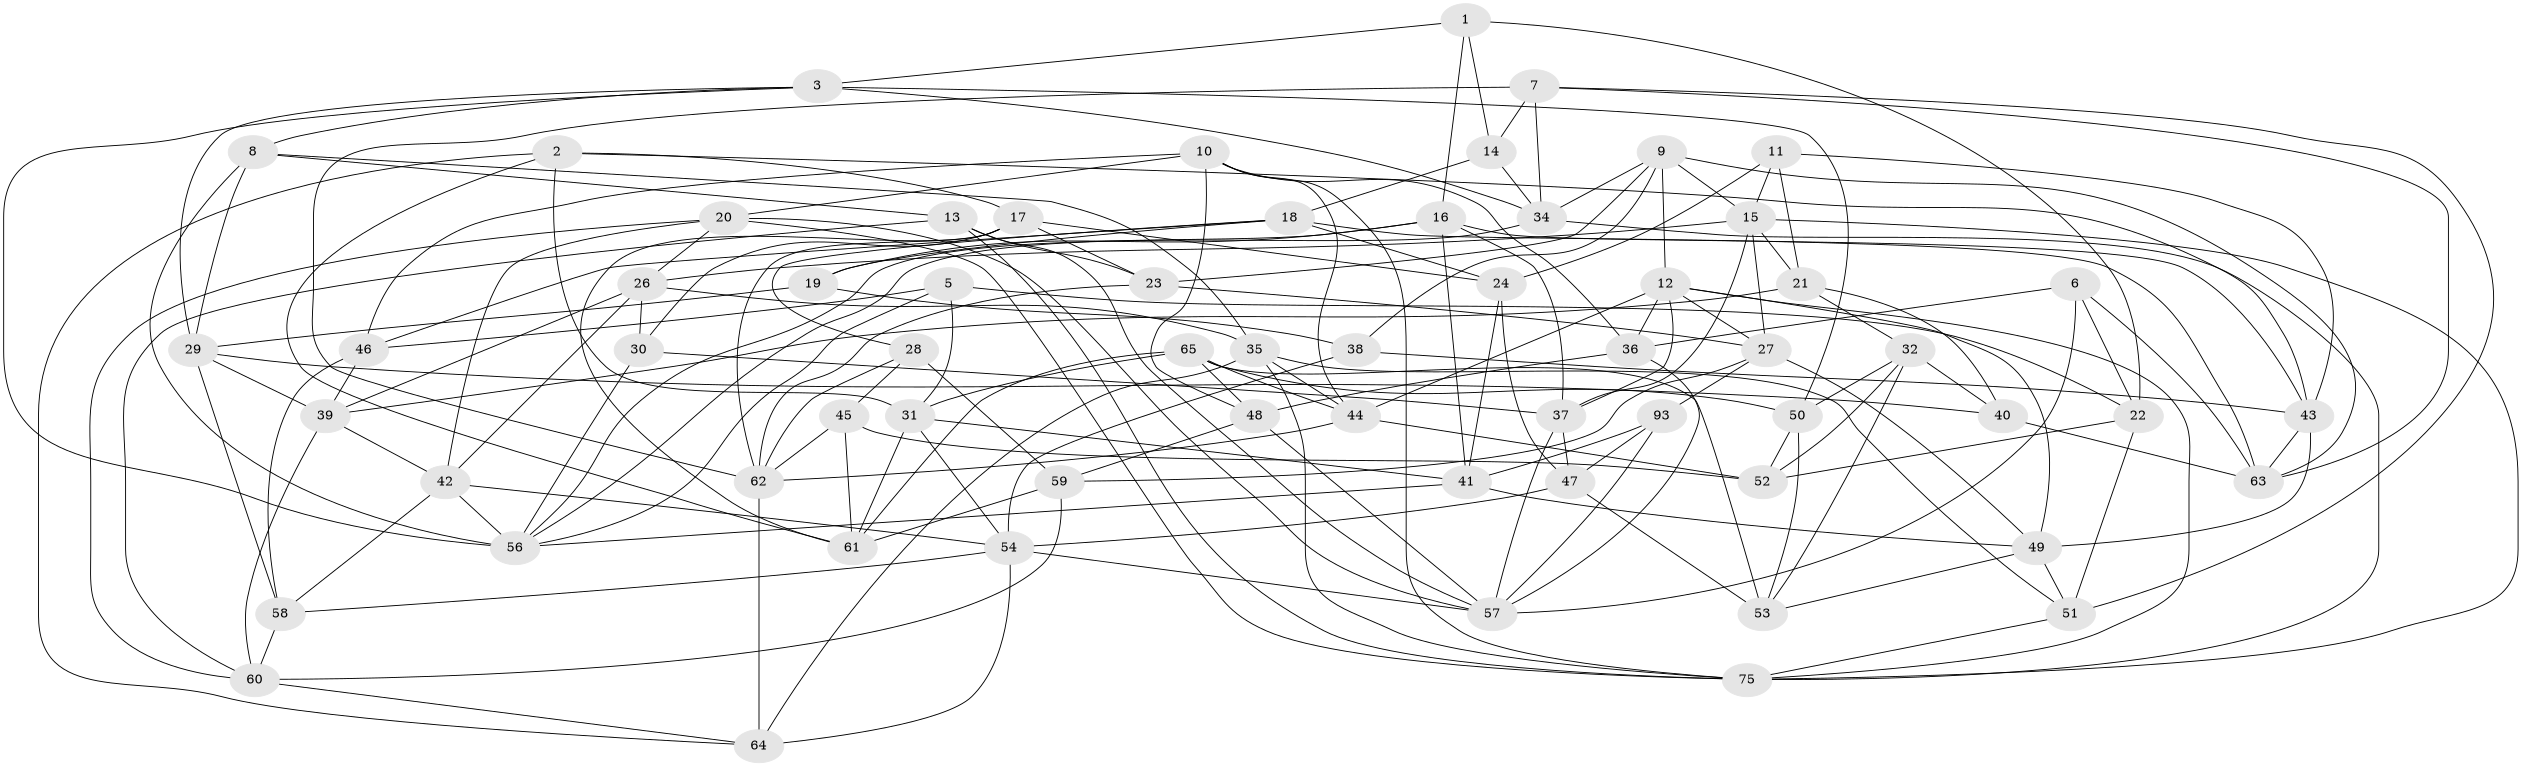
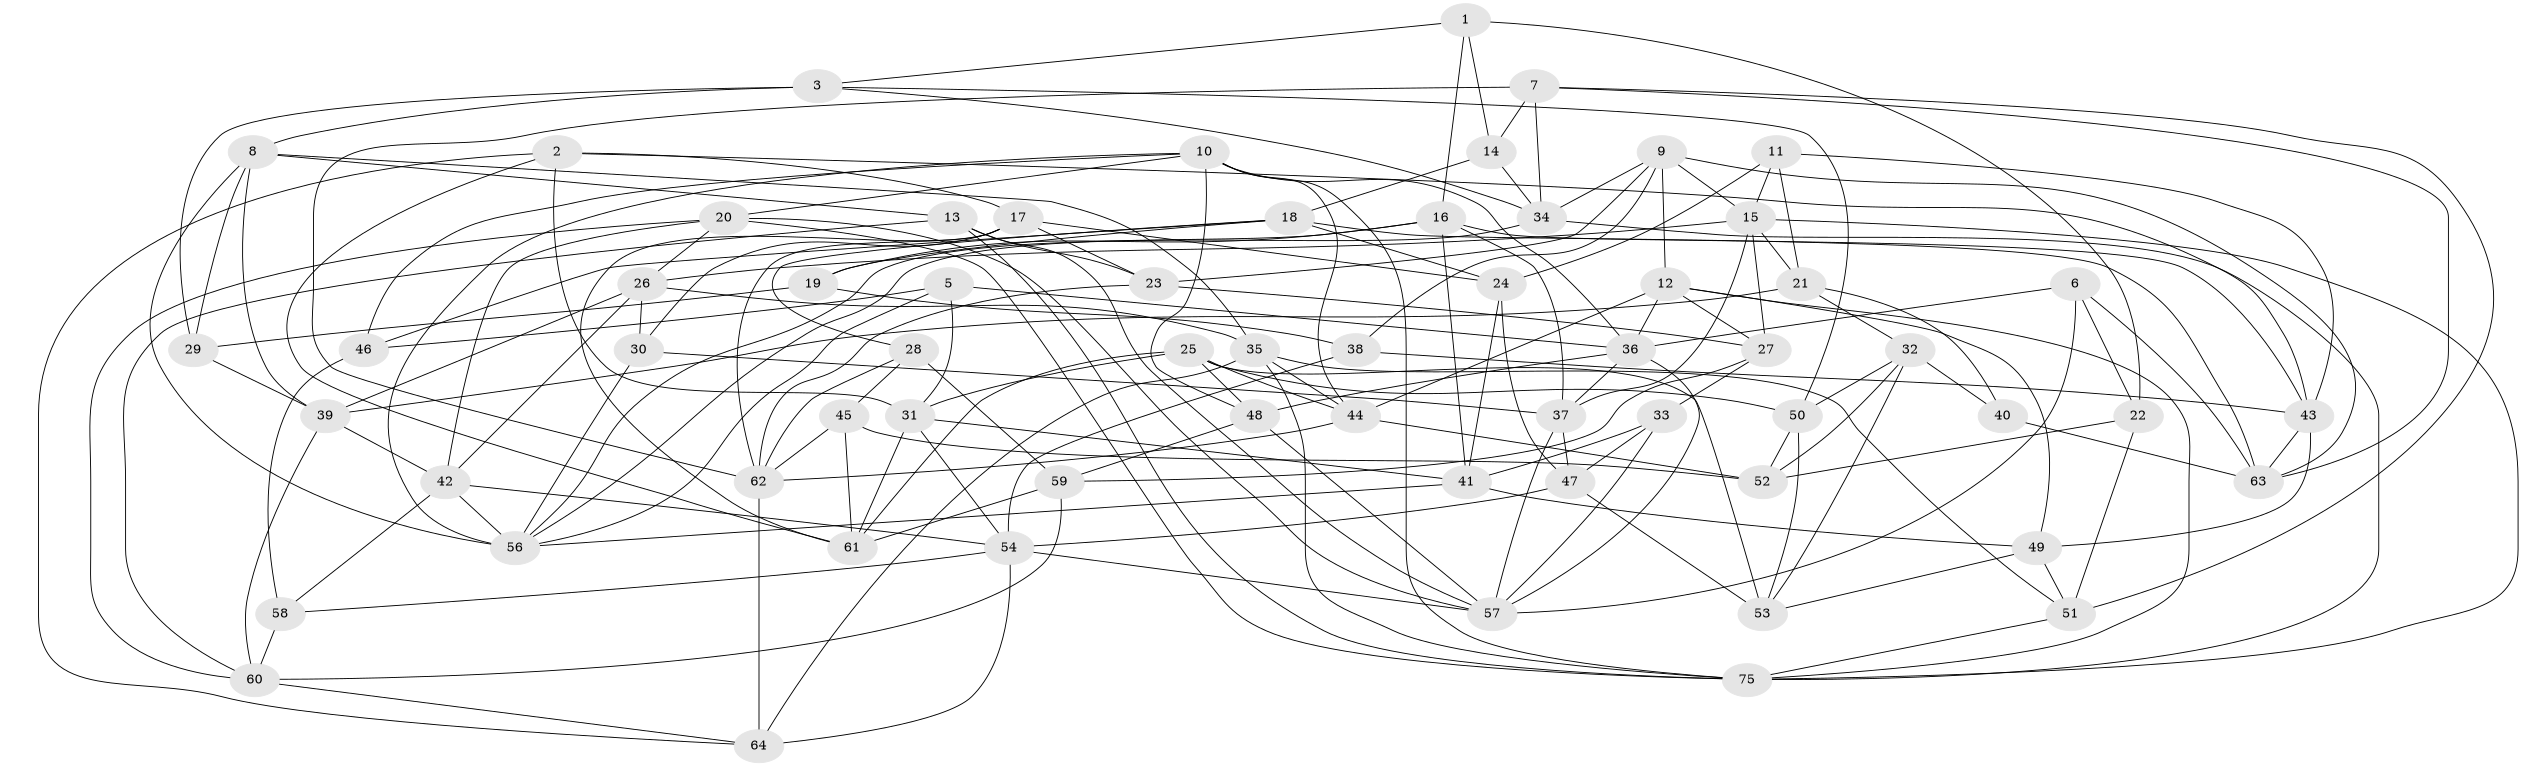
edge "3" -- "56": now "10" -- "56"
edge "5" -- "22": now "5" -- "36"
node "65": label "65" -> "25"
edge "12" -- "37": now "36" -- "37"
edge "46" -- "39": now "8" -- "39"
edge "29" -- "40": removed
node "93": label "93" -> "33"
edge "27" -- "49": removed
edge "29" -- "58": removed
